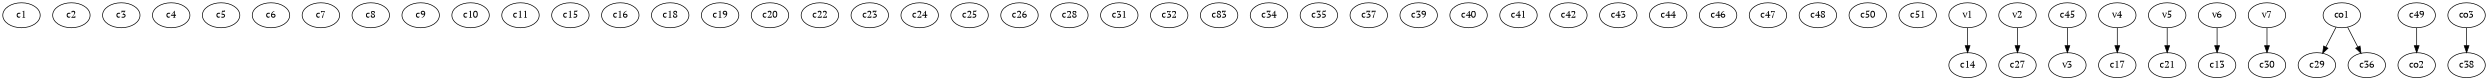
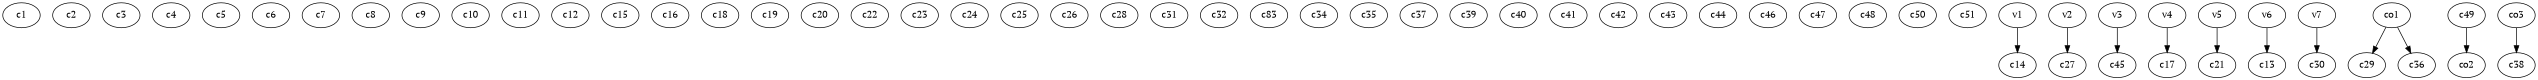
node "c12": added
edge "c45" -> "v3": reversed
